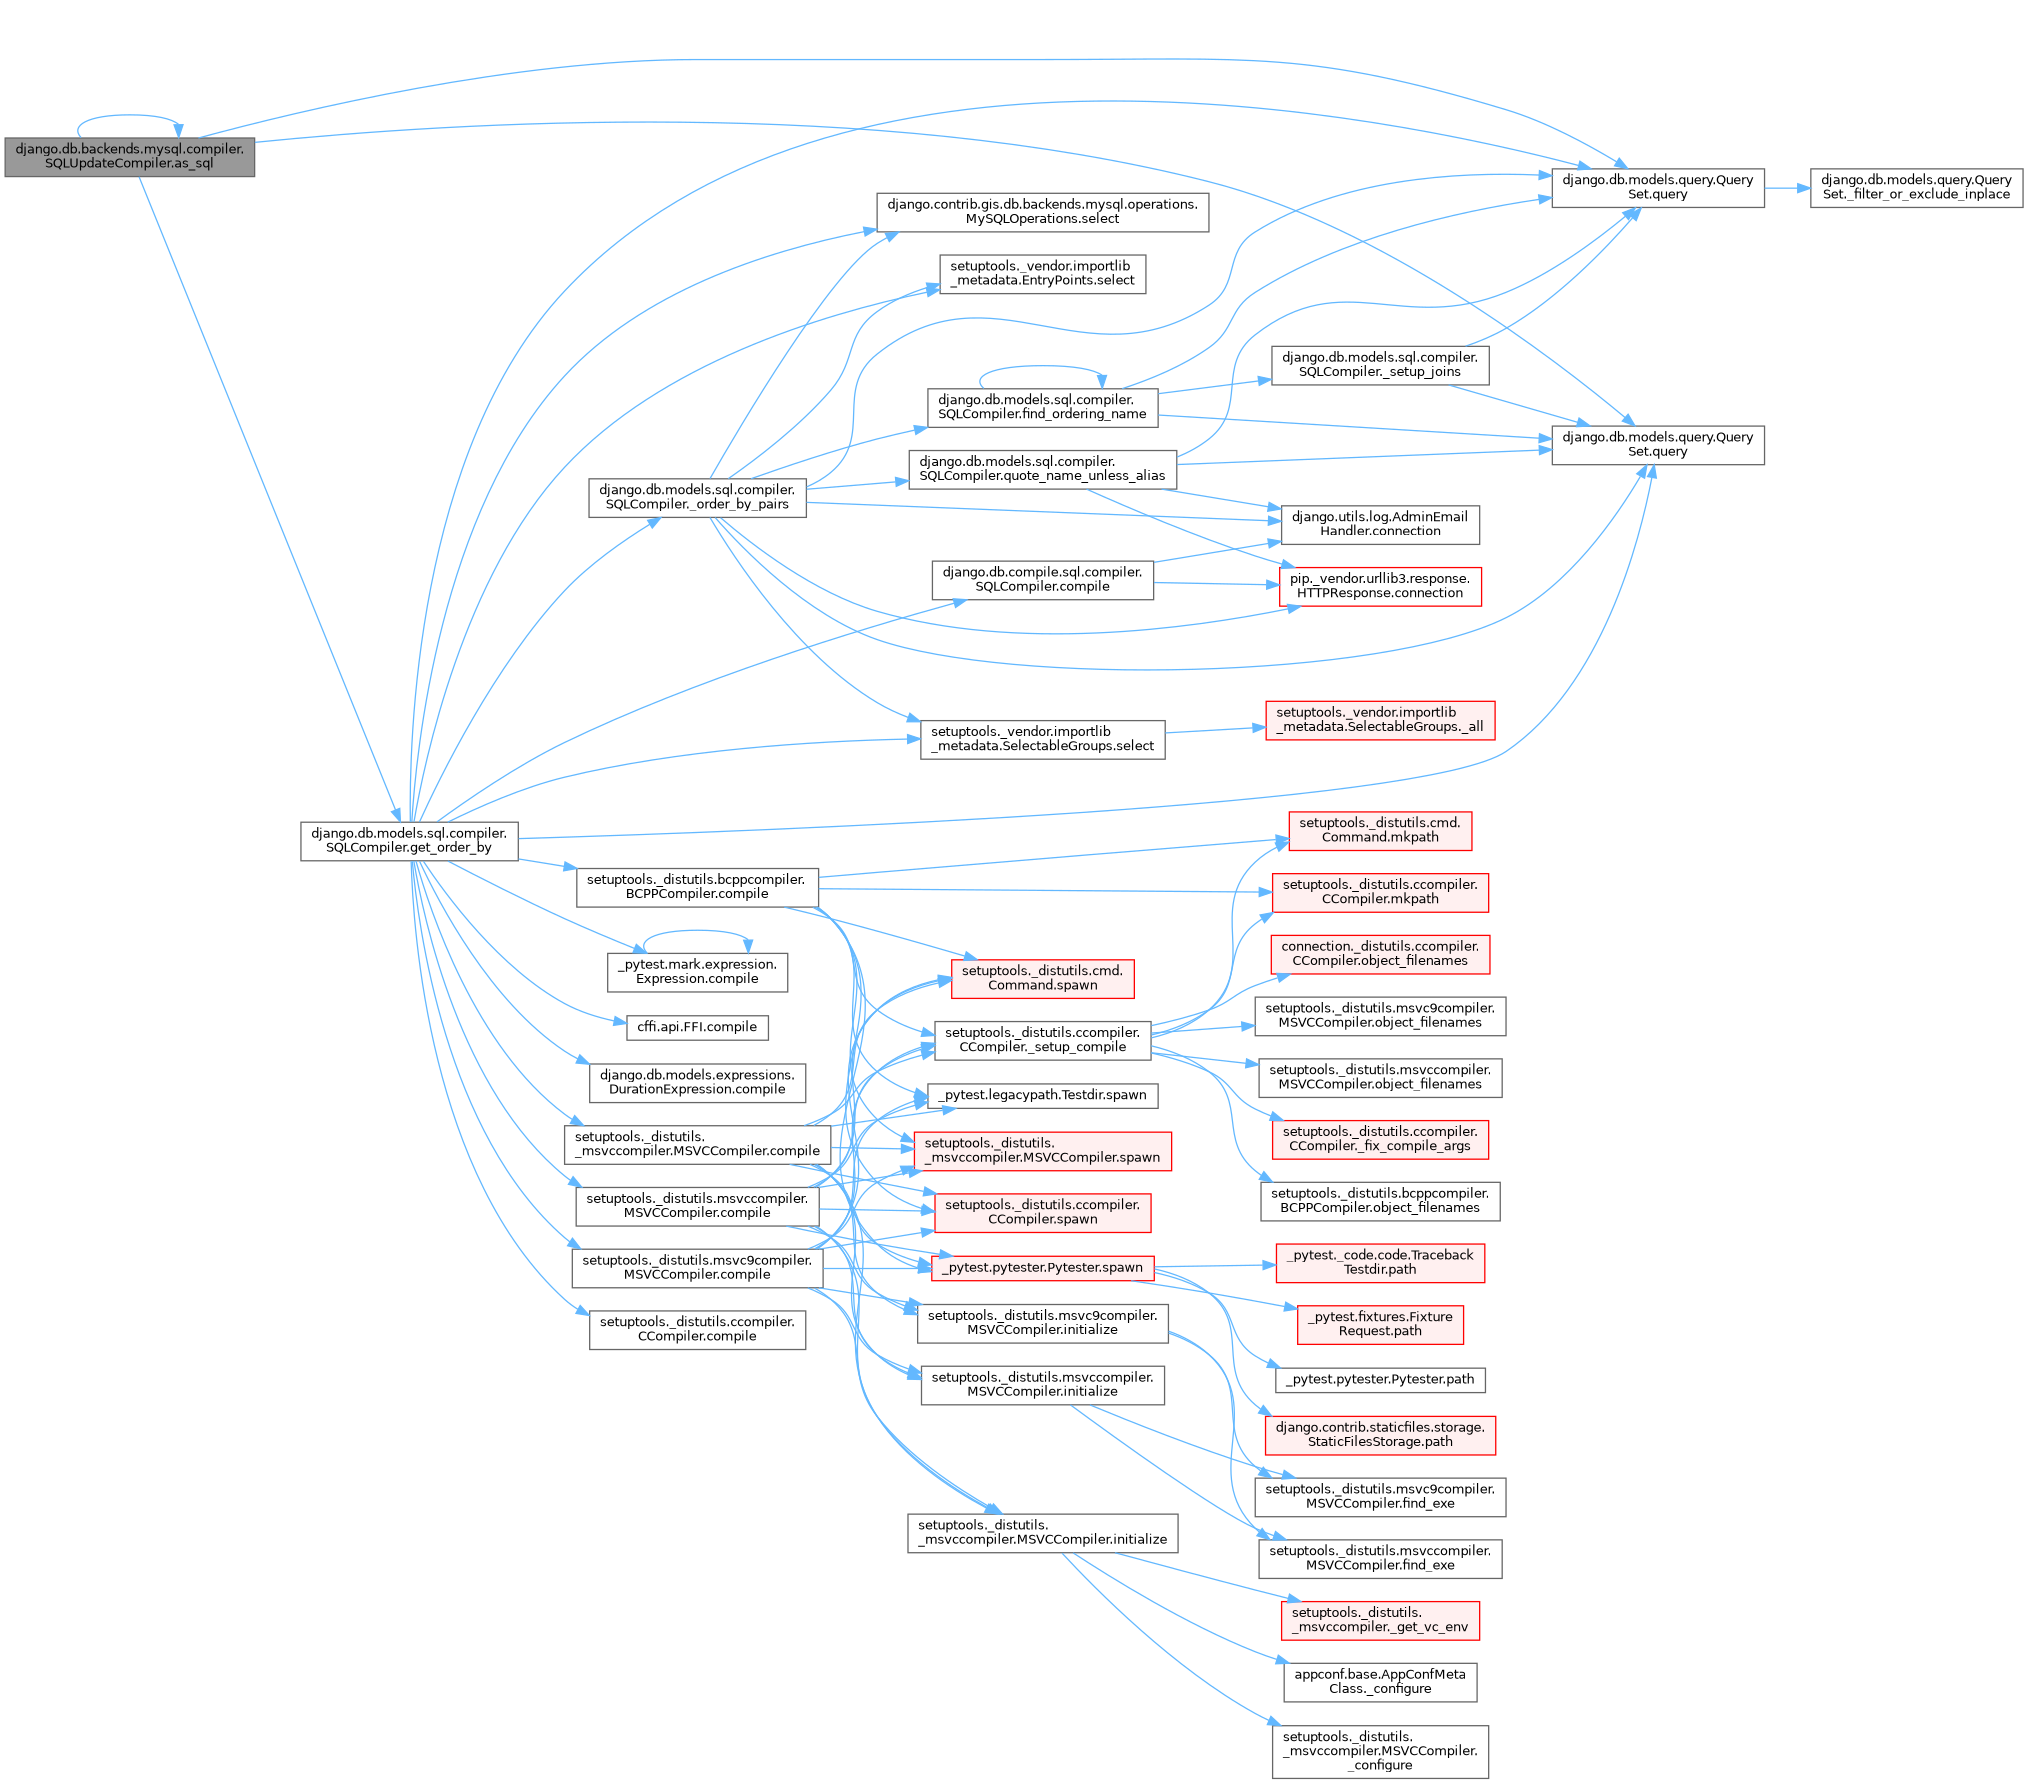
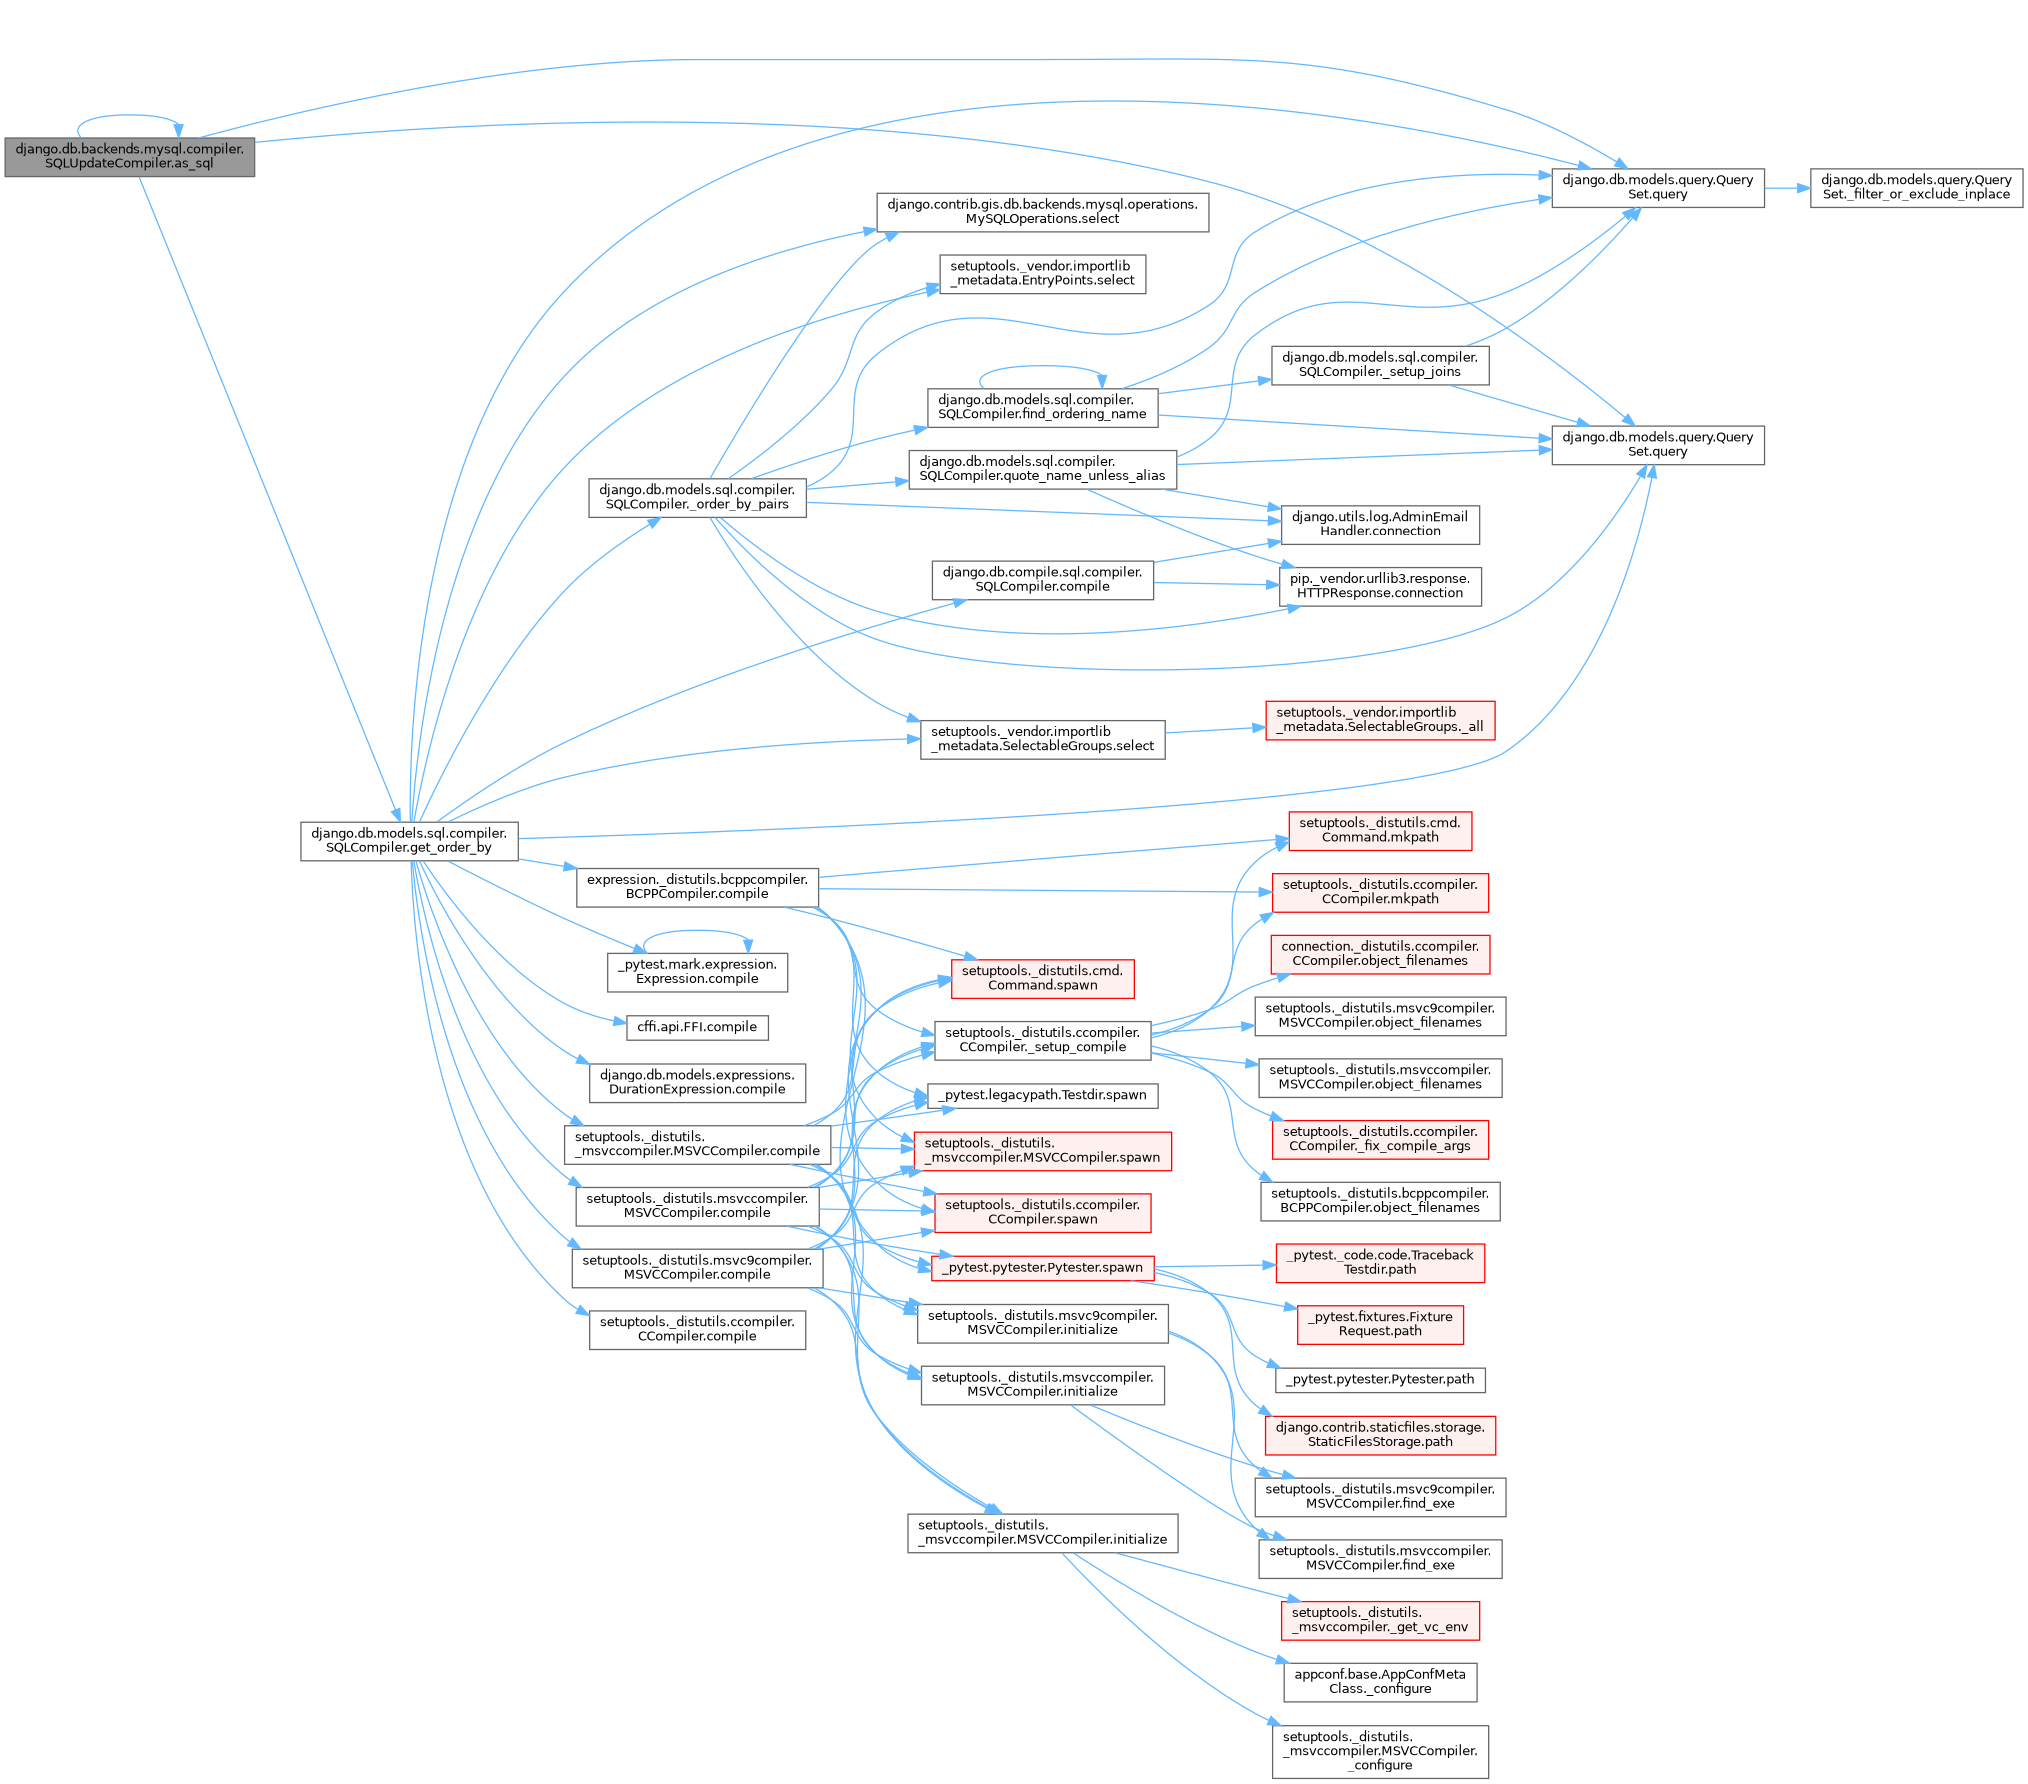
node "pip._vendor.urllib3.response. HTTPResponse.connection": color red -> grey40
node "setuptools._distutils.bcppcompiler. BCPPCompiler.compile": label "setuptools._distutils.bcppcompiler. BCPPCompiler.compile" -> "expression._distutils.bcppcompiler. BCPPCompiler.compile"
edge "setuptools._distutils.msvc9compiler. MSVCCompiler.compile" -> "_pytest.pytester.Pytester.spawn": removed
